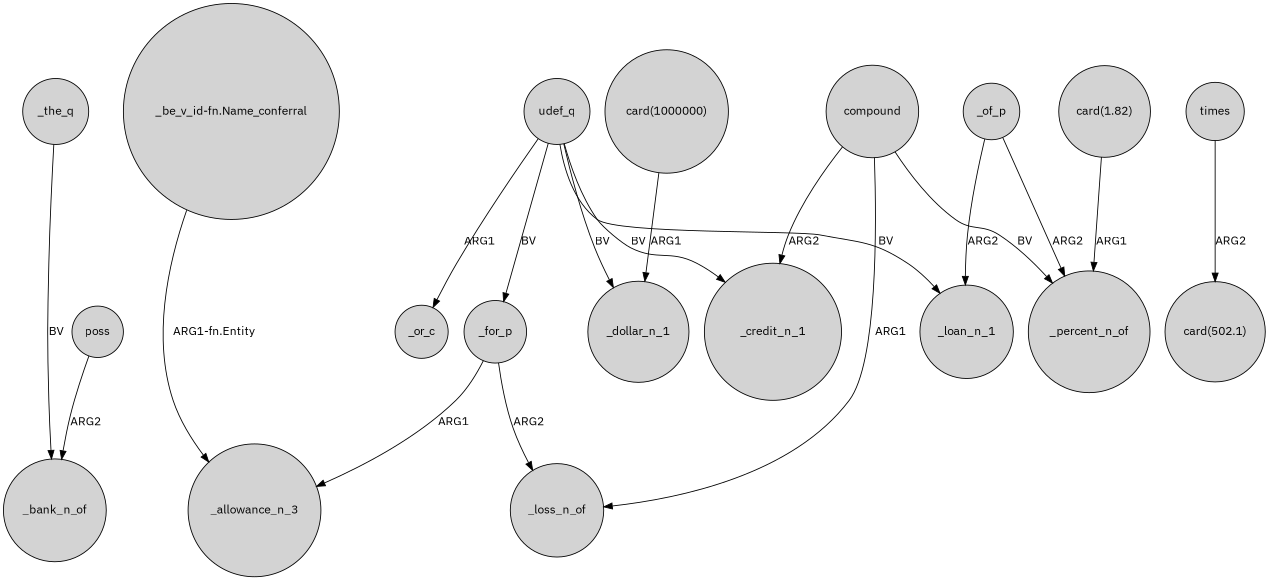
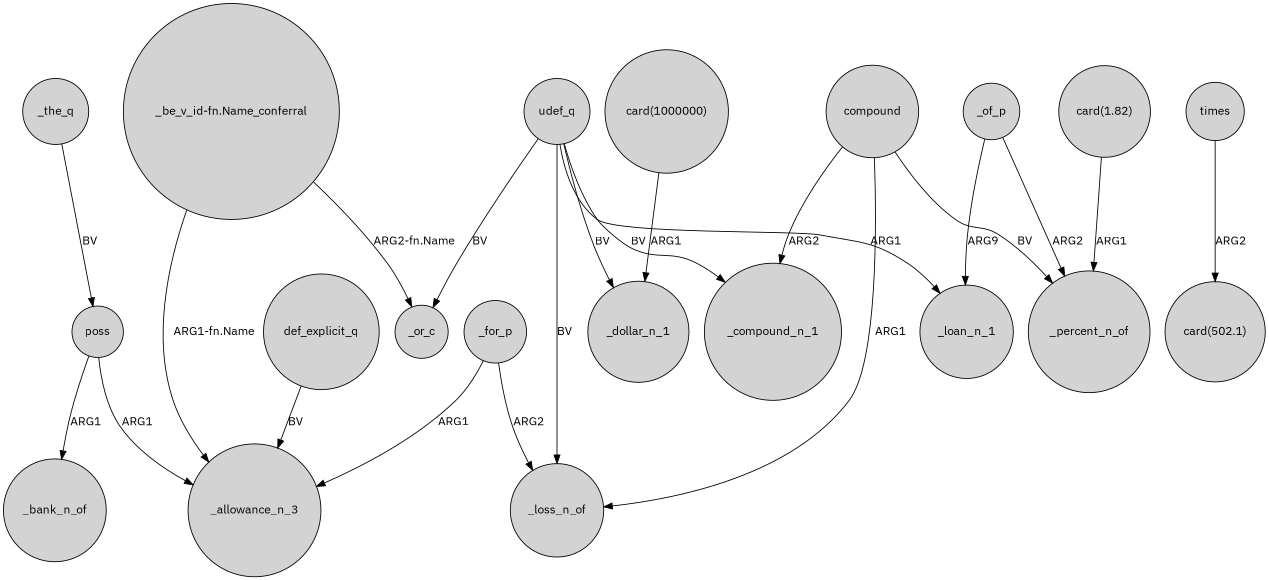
edge "udef_q" -> "_for_p": now "udef_q" -> "_loss_n_of"
edge "_be_v_id-fn.Name_conferral" -> "_or_c": added, label "ARG2-fn.Name"
edge "udef_q" -> "_or_c": label "ARG1" -> "BV"
edge "udef_q" -> "_loan_n_1": label "BV" -> "ARG1"
edge "_of_p" -> "_loan_n_1": label "ARG2" -> "ARG9"
edge "_the_q" -> "_bank_n_of": now "_the_q" -> "poss"
edge "_be_v_id-fn.Name_conferral" -> "_allowance_n_3": label "ARG1-fn.Entity" -> "ARG1-fn.Name"
node "def_explicit_q": added
node "_credit_n_1": label "_credit_n_1" -> "_compound_n_1"
edge "poss" -> "_bank_n_of": label "ARG2" -> "ARG1"
edge "poss" -> "_allowance_n_3": added, label "ARG1"
